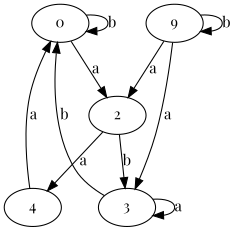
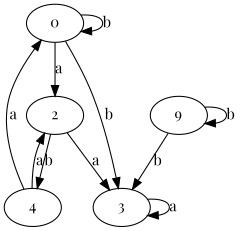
edge "9" -> "2": now "4" -> "2"
edge "9" -> "3": label "a" -> "b"
edge "3" -> "0": reversed
edge "2" -> "4": label "a" -> "b"
edge "2" -> "3": label "b" -> "a"
